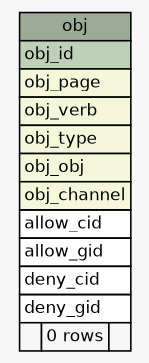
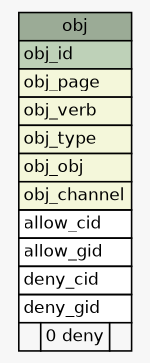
node "obj": text "0 rows" -> "0 deny"
